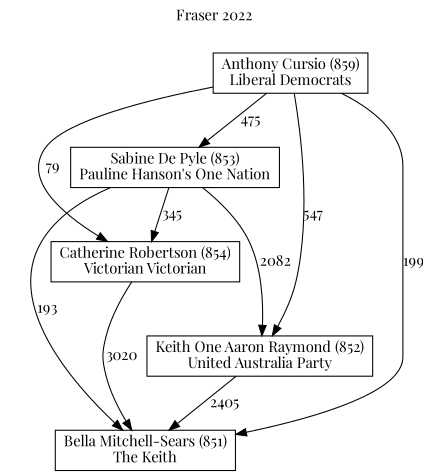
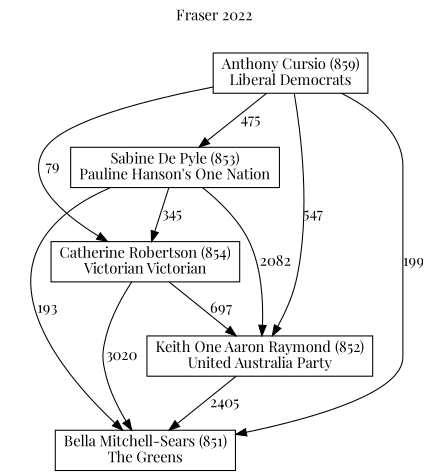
edge "Catherine Robertson (854) Victorian Victorian" -> "Keith One Aaron Raymond (852) United Australia Party": added, label "697"
node "Bella Mitchell-Sears (851) The Keith": label "Bella Mitchell-Sears (851) The Keith" -> "Bella Mitchell-Sears (851) The Greens"
